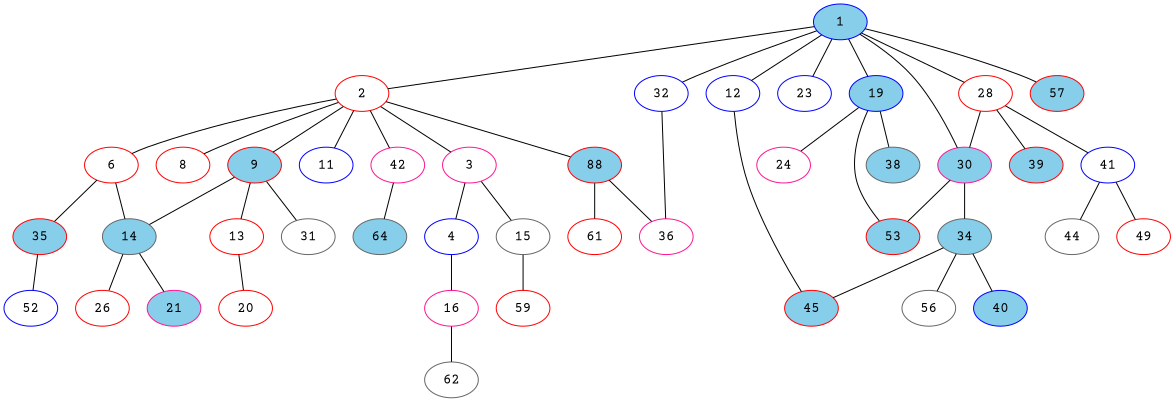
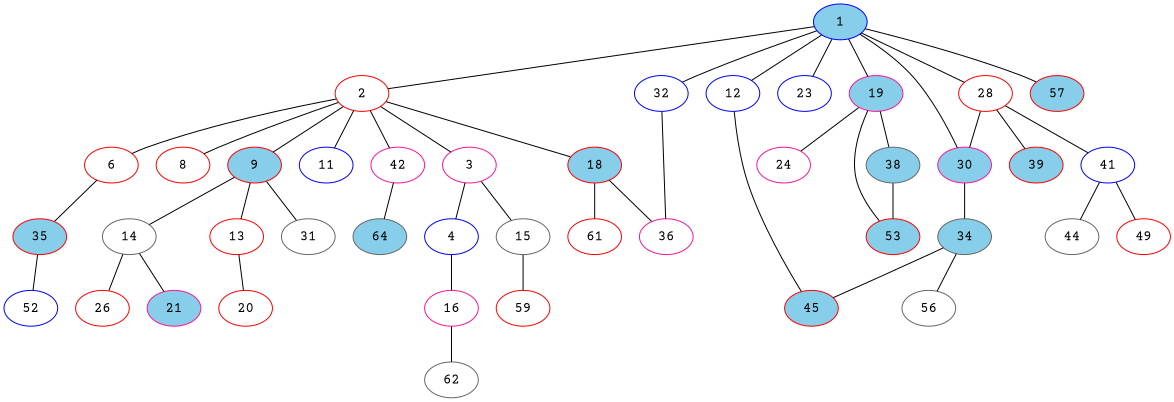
node "19": color blue -> deeppink
node "88": label "88" -> "18"
edge "6" -- "14": removed
edge "30" -- "53": now "38" -- "53"
node "14": fillcolor skyblue -> white
node "40": removed
